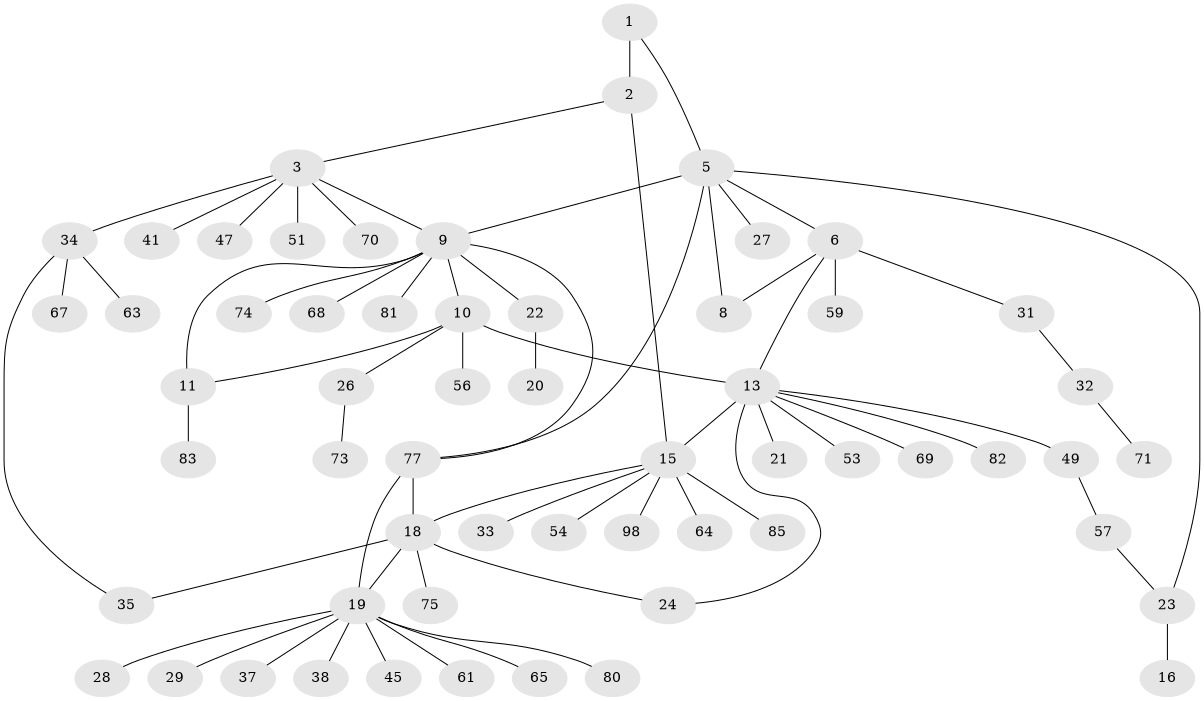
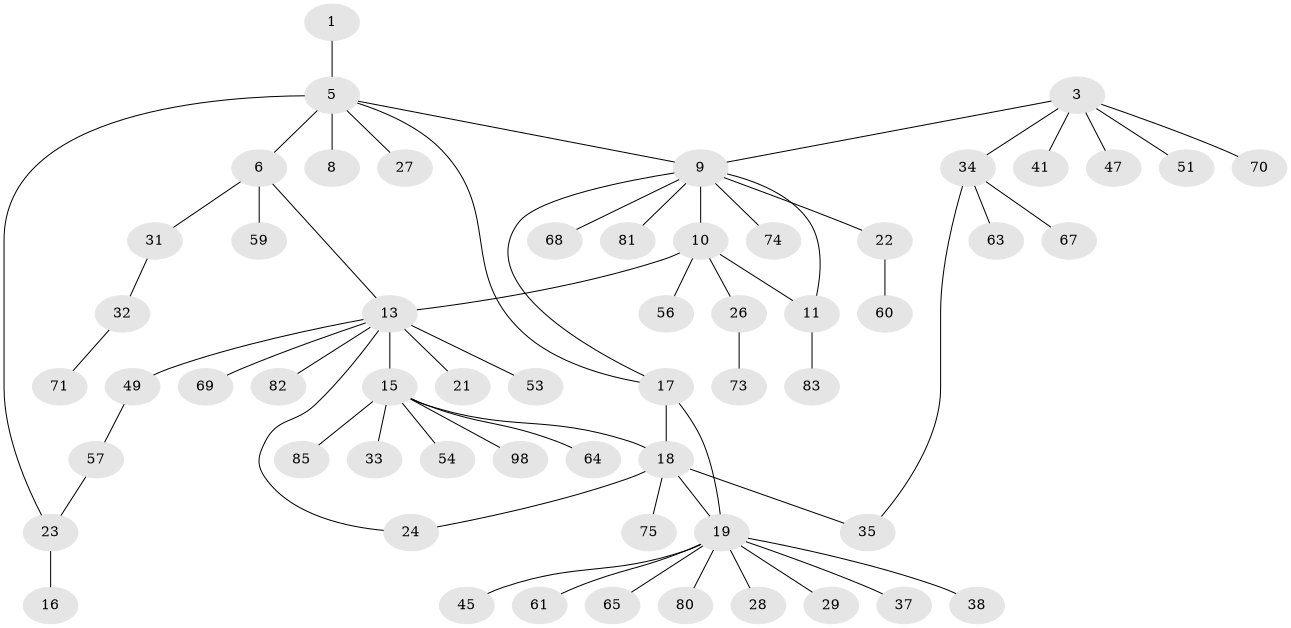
node "2": removed
edge "6" -- "8": removed
node "20": label "20" -> "60"
node "77": label "77" -> "17"
